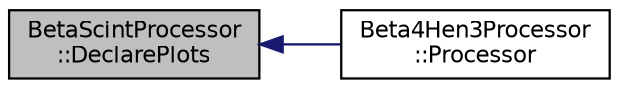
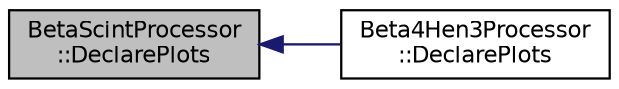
node "Beta4Hen3Processor ::Processor": label "Beta4Hen3Processor ::Processor" -> "Beta4Hen3Processor ::DeclarePlots"
